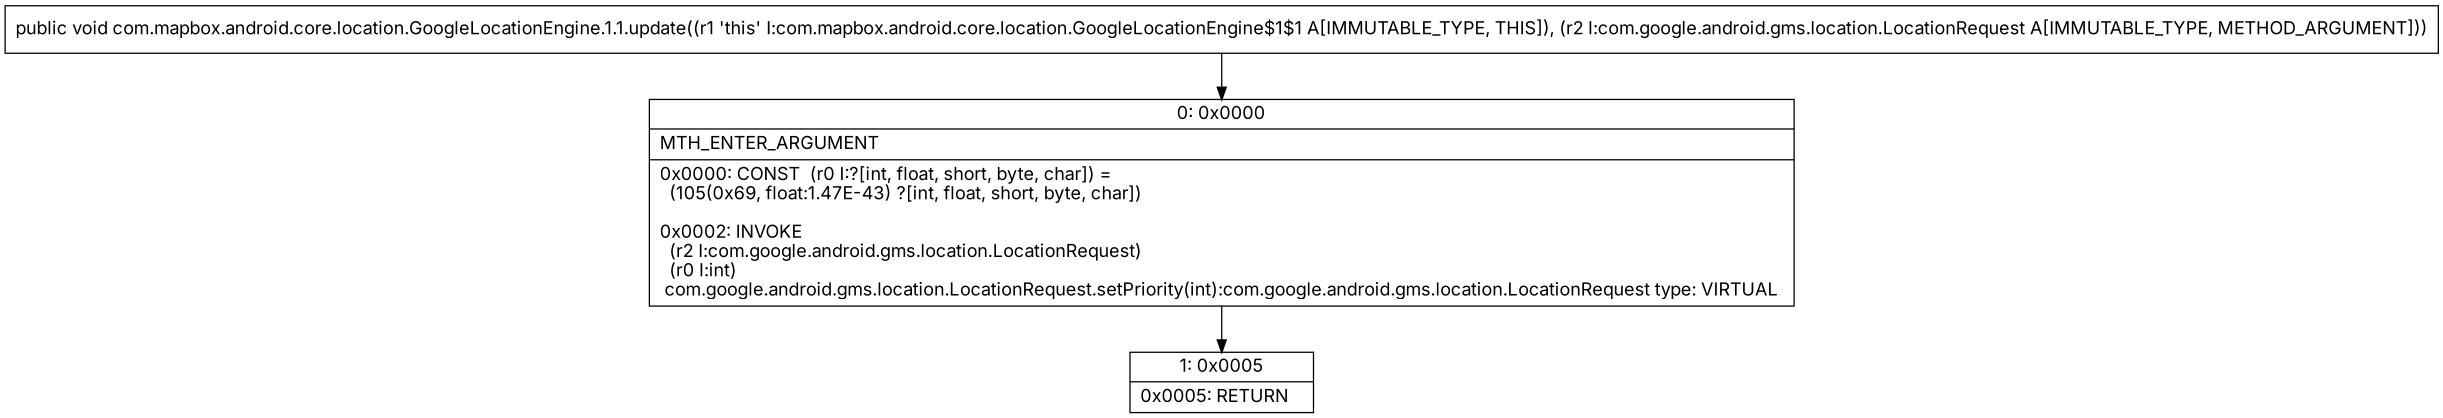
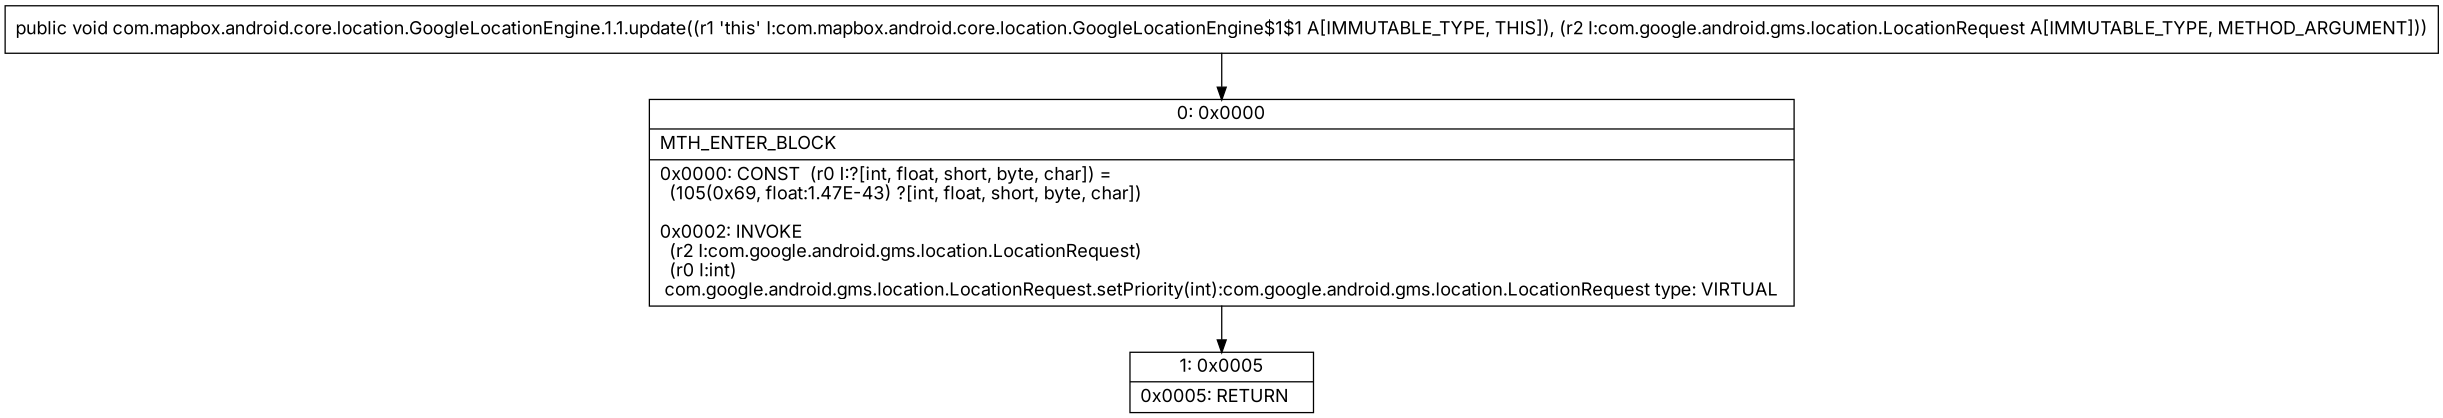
node "0: 0x0000": text "MTH_ENTER_ARGUMENT" -> "MTH_ENTER_BLOCK"
